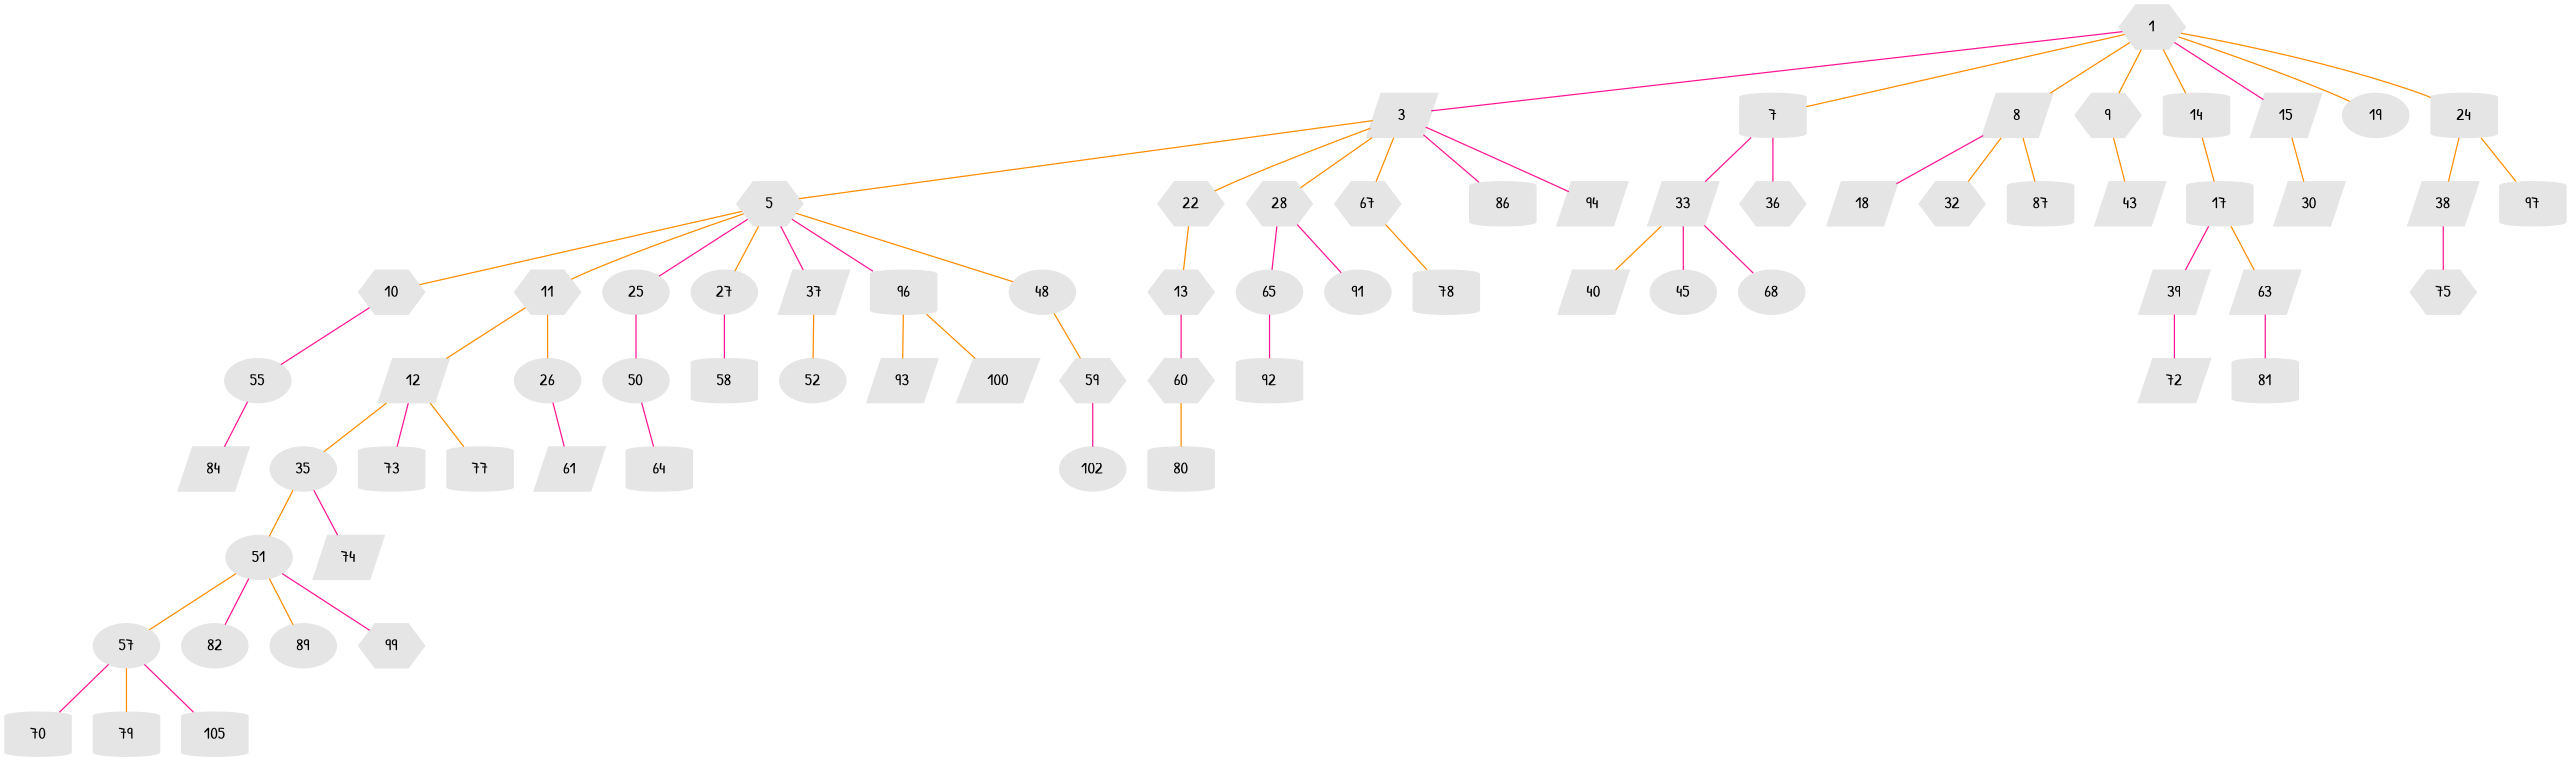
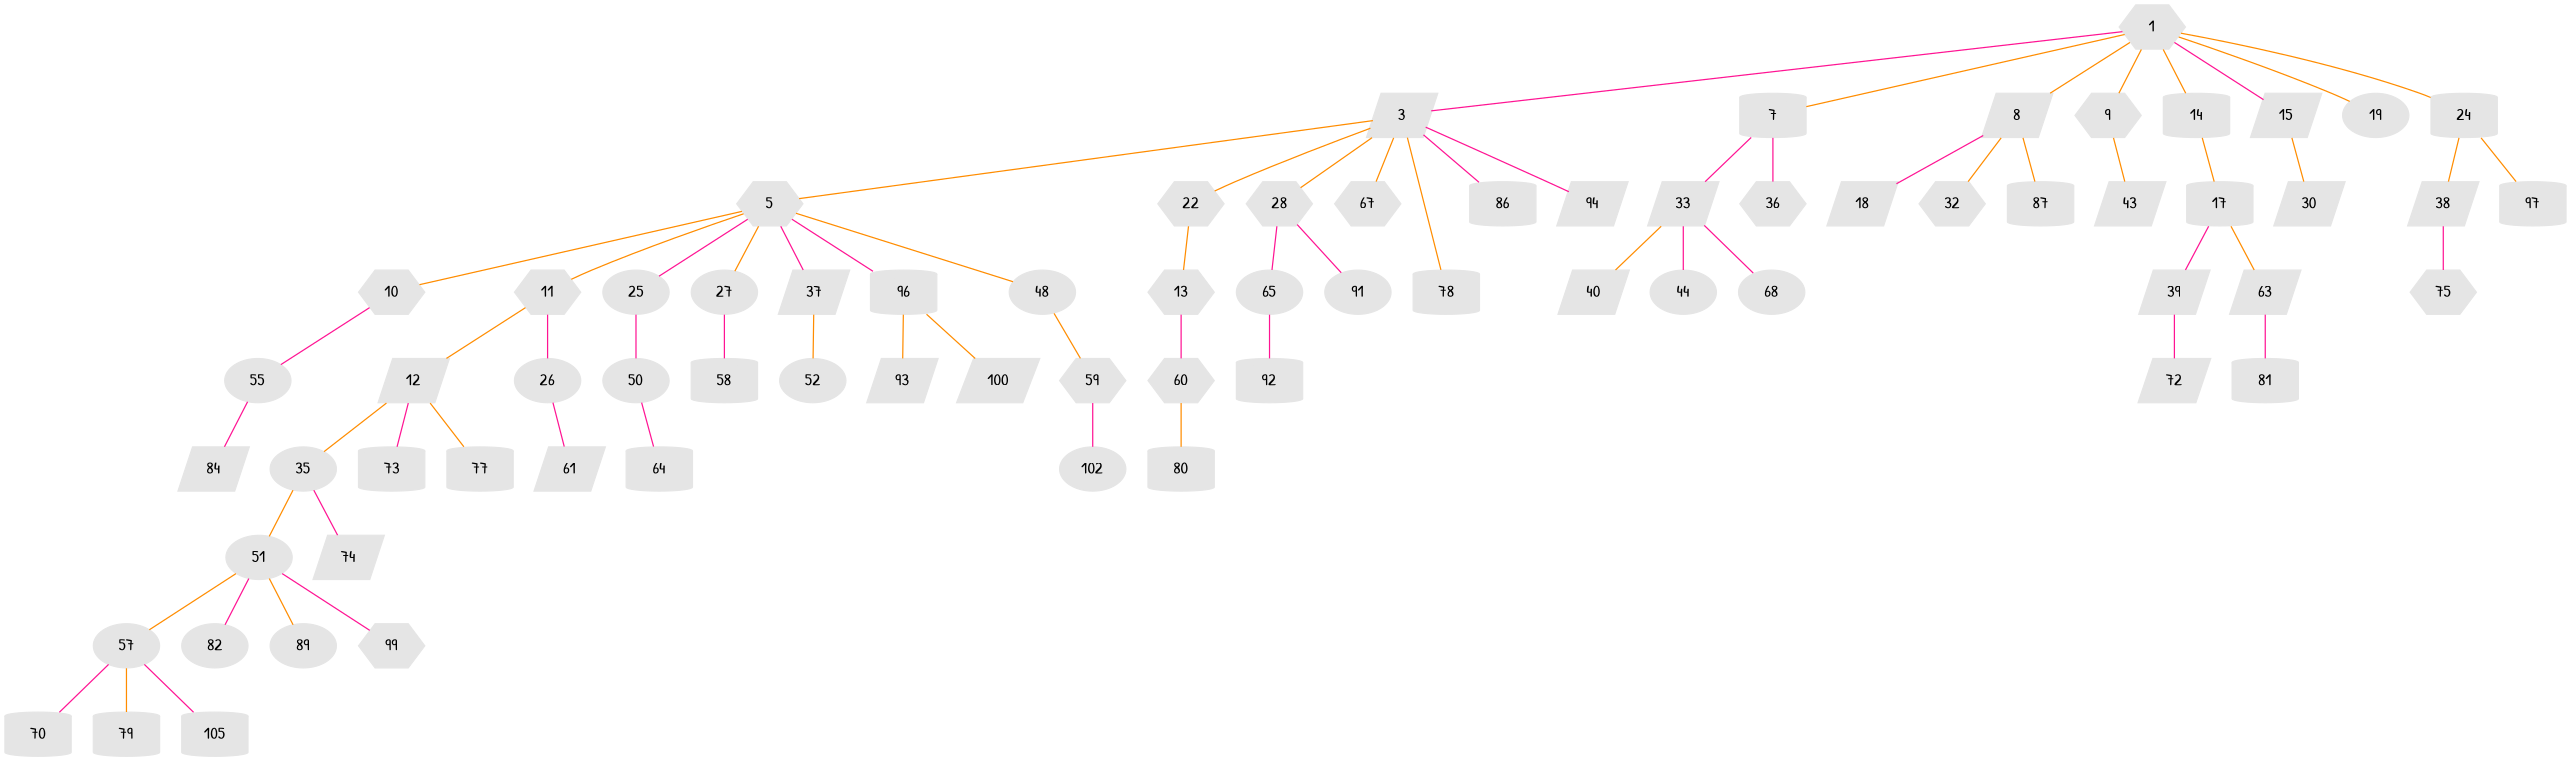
edge "67" -- "78": now "3" -- "78"
node "45": label "45" -> "44"
edge "11" -- "26": color darkorange -> deeppink
